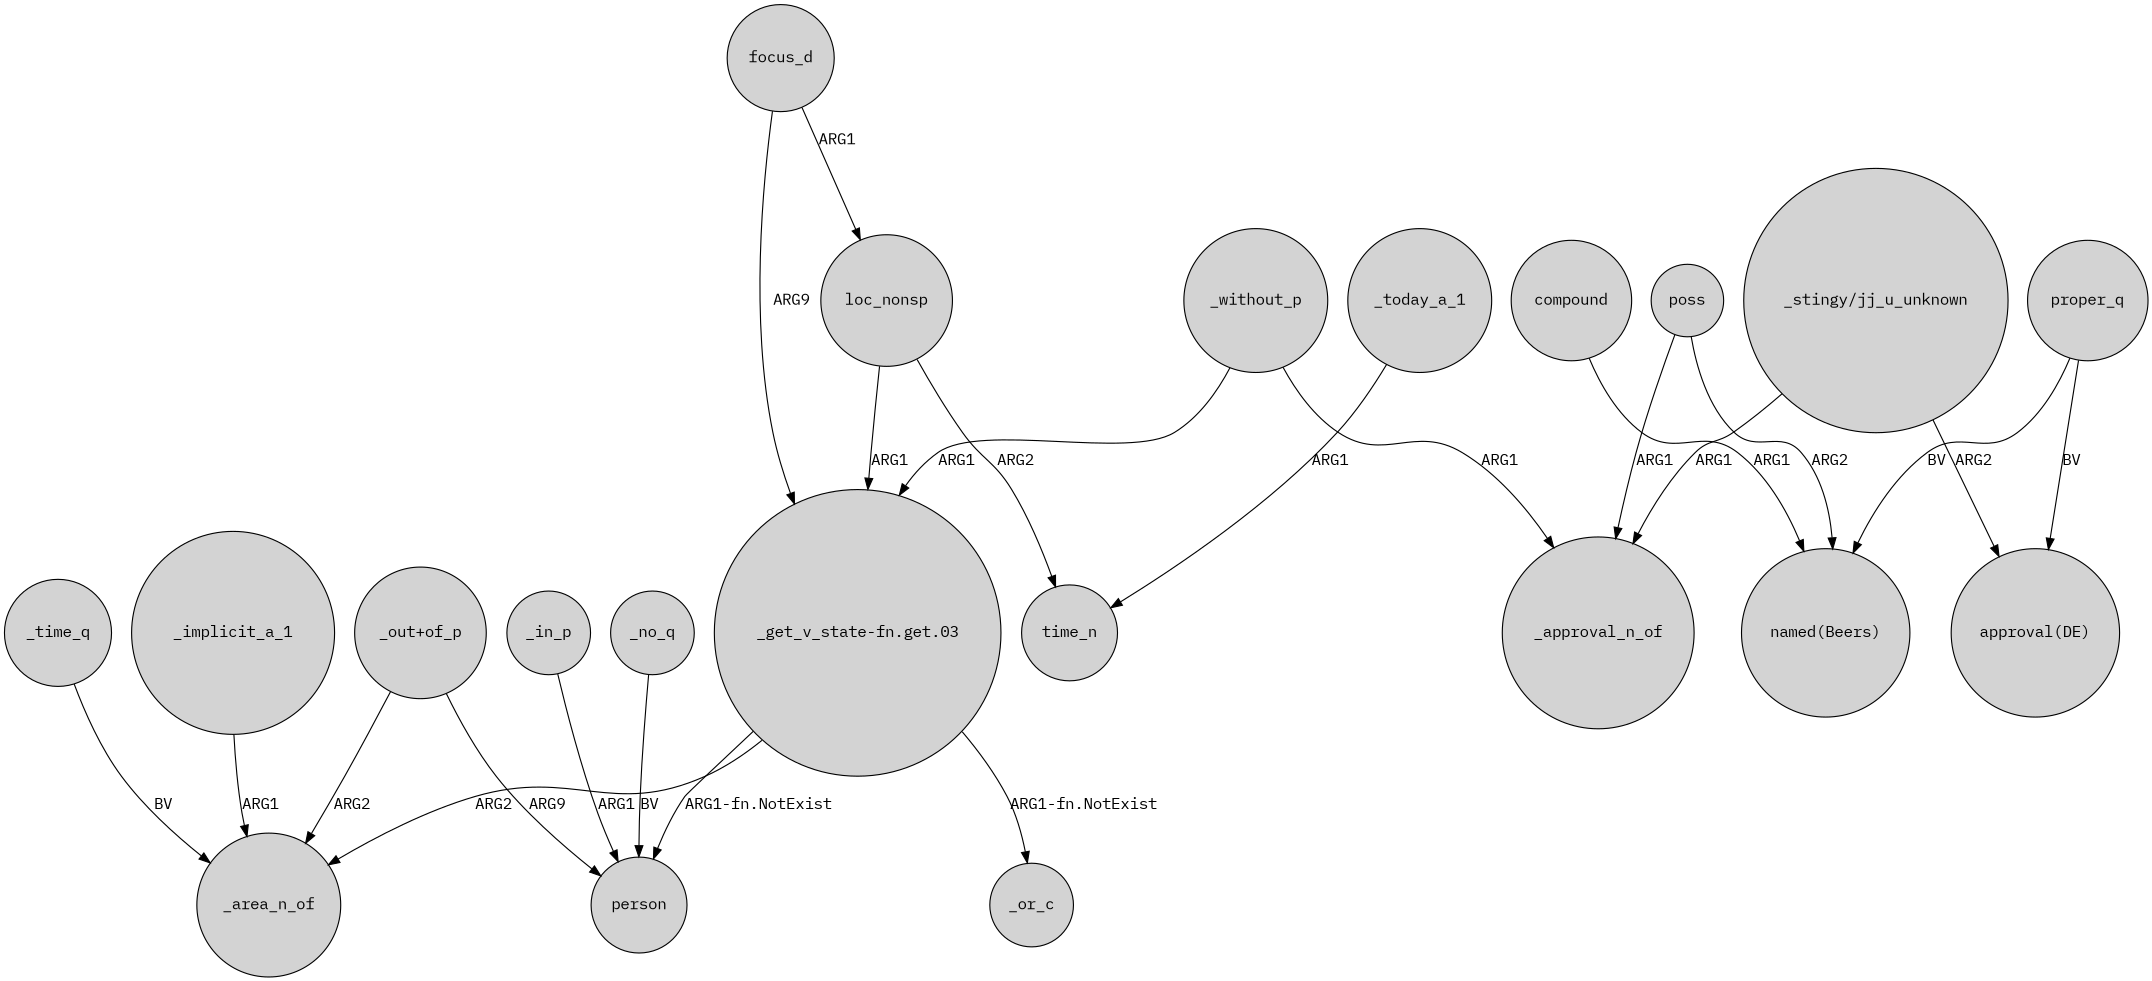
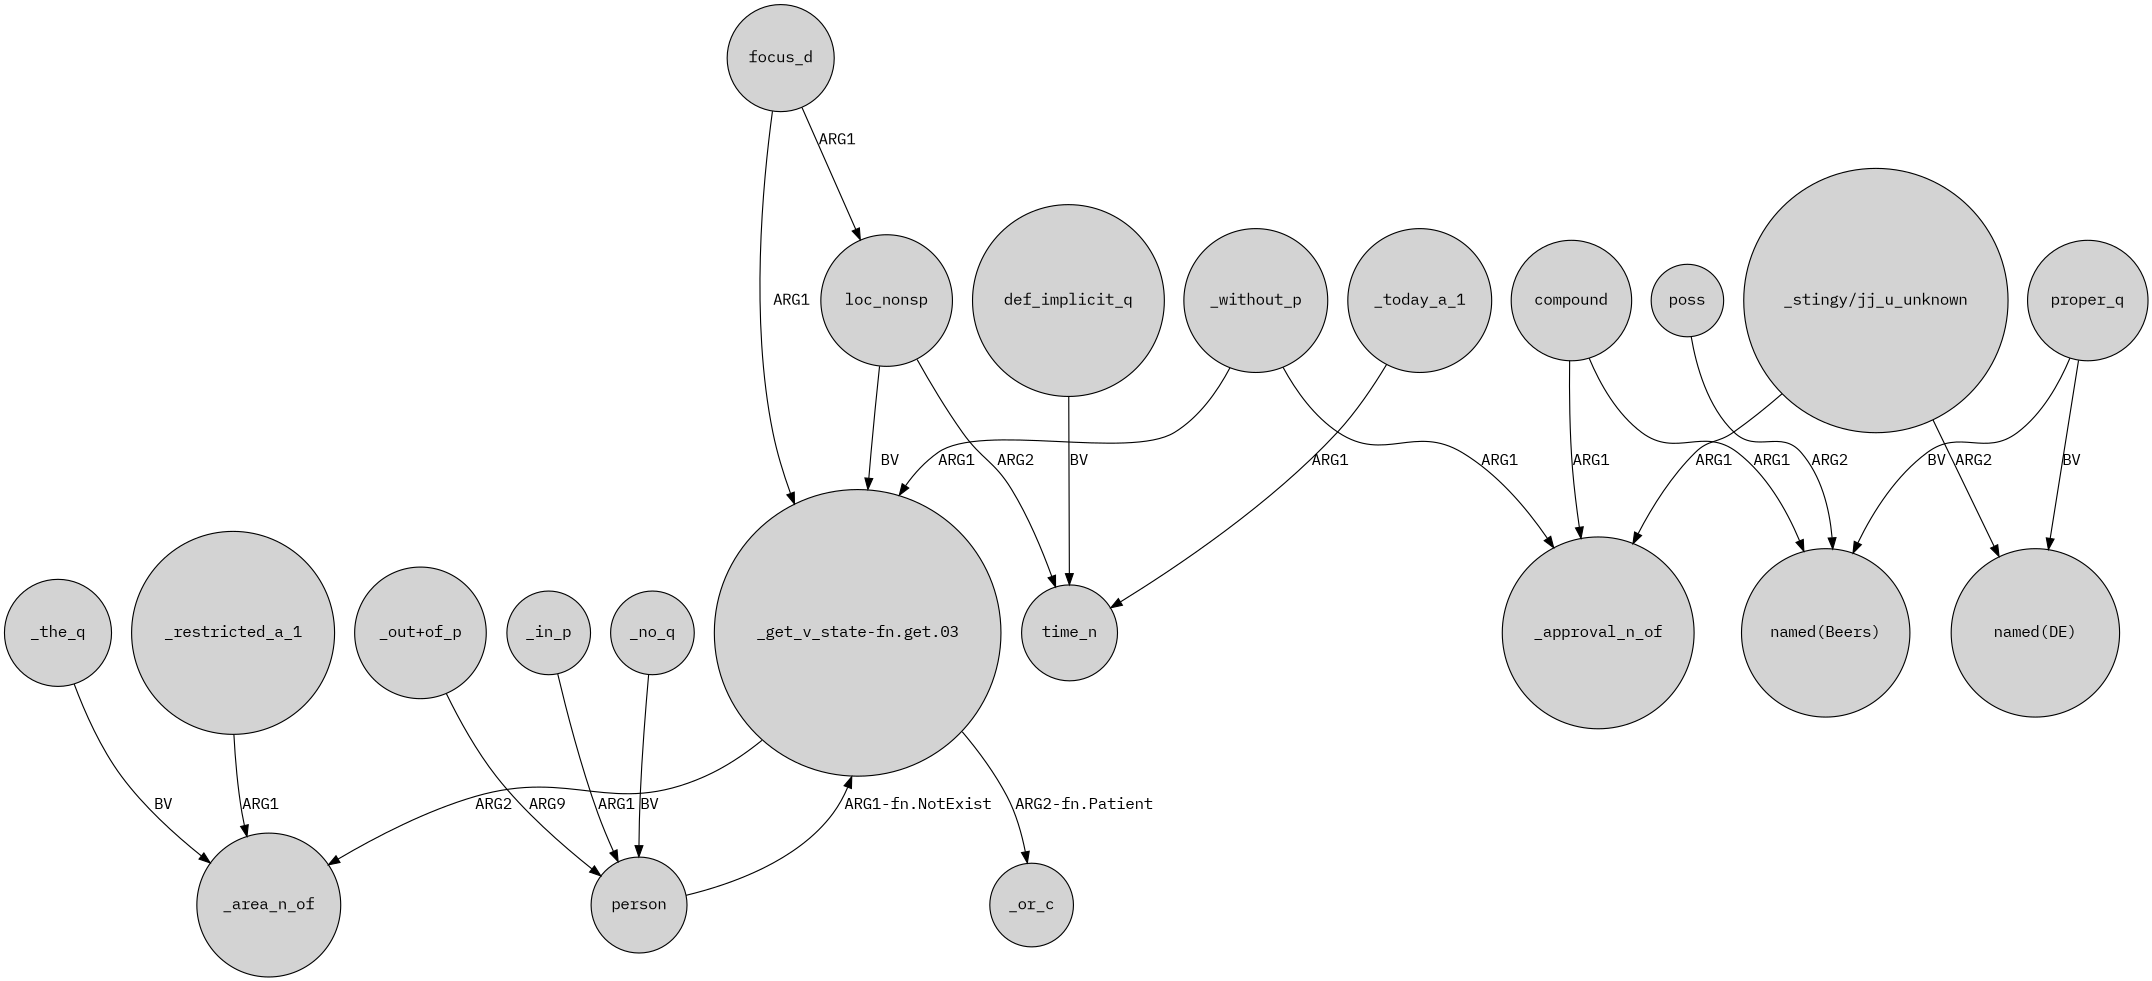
edge "focus_d" -> "_get_v_state-fn.get.03": label "ARG9" -> "ARG1"
node "def_implicit_q": added
edge "poss" -> "_approval_n_of": now "compound" -> "_approval_n_of"
edge "loc_nonsp" -> "_get_v_state-fn.get.03": label "ARG1" -> "BV"
node "_time_q": label "_time_q" -> "_the_q"
node "_implicit_a_1": label "_implicit_a_1" -> "_restricted_a_1"
node "approval(DE)": label "approval(DE)" -> "named(DE)"
edge "_out+of_p" -> "_area_n_of": removed, label "ARG2"
edge "_get_v_state-fn.get.03" -> "person": reversed
edge "_get_v_state-fn.get.03" -> "_or_c": label "ARG1-fn.NotExist" -> "ARG2-fn.Patient"
